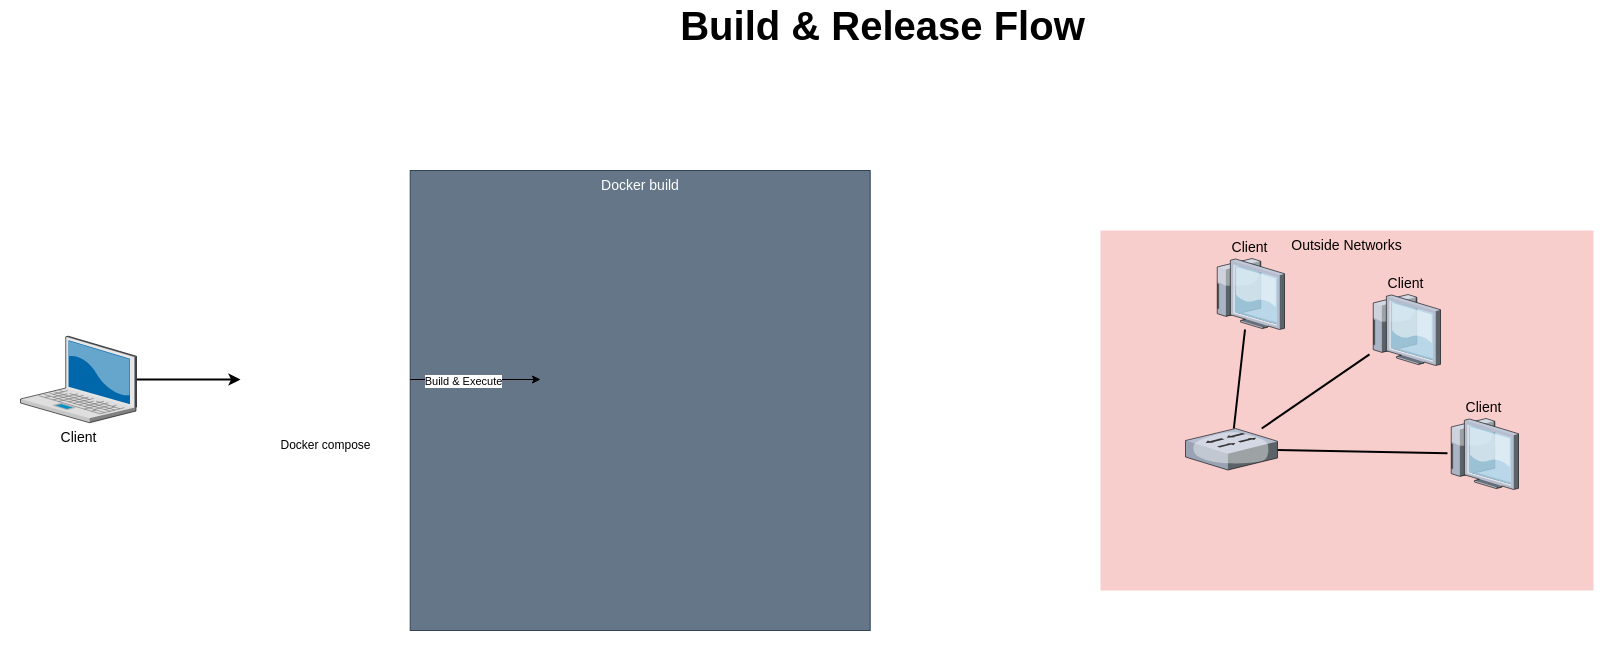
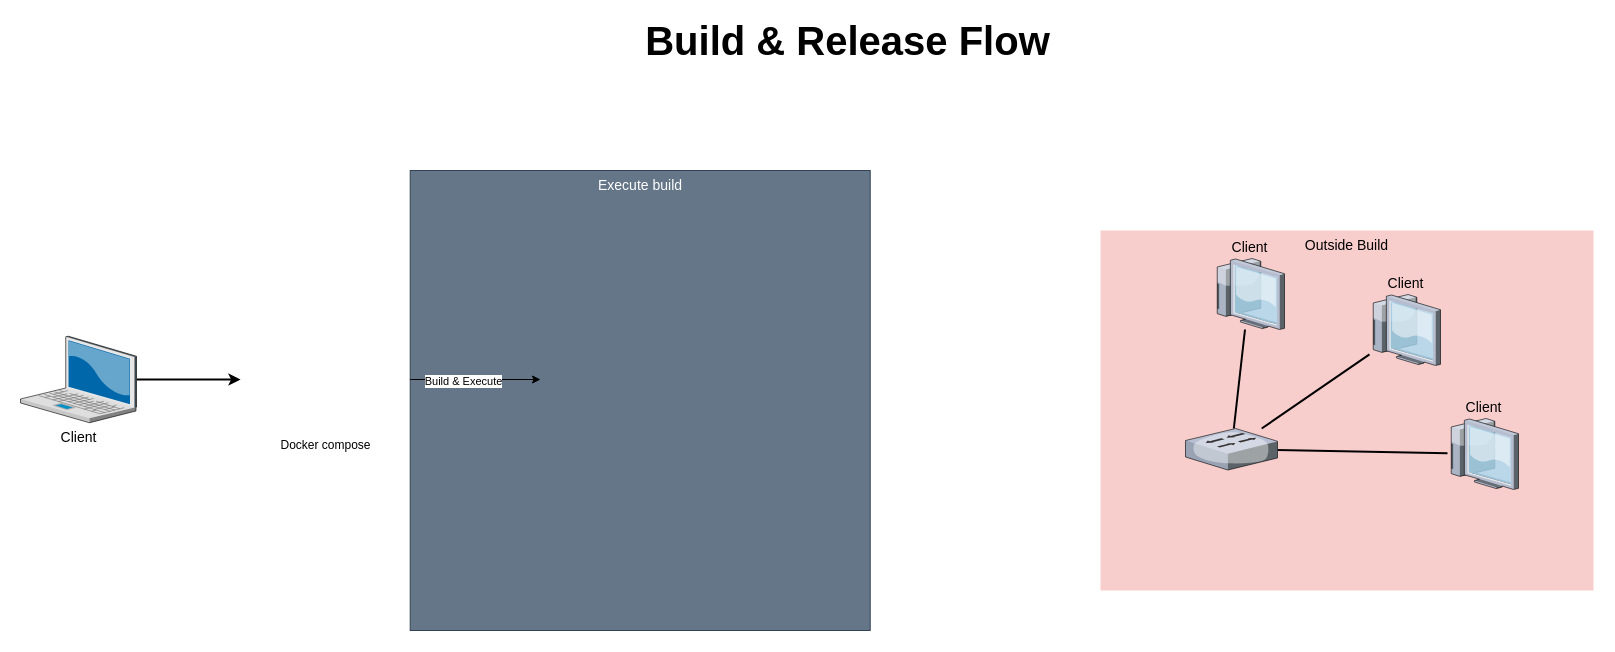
node "Build & Release Flow": moved (882, 26) -> (847, 41)
node "Docker build": label "Docker build" -> "Execute build"
node "Outside Networks": label "Outside Networks" -> "Outside Build"
